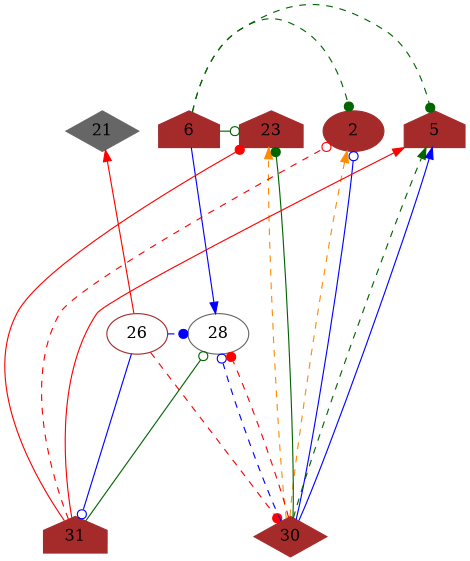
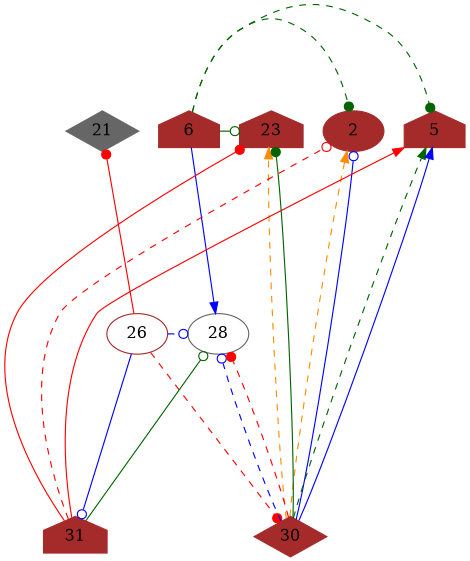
edge "26" -> "21": arrowhead normal -> dot
edge "26" -> "28": arrowhead dot -> odot
